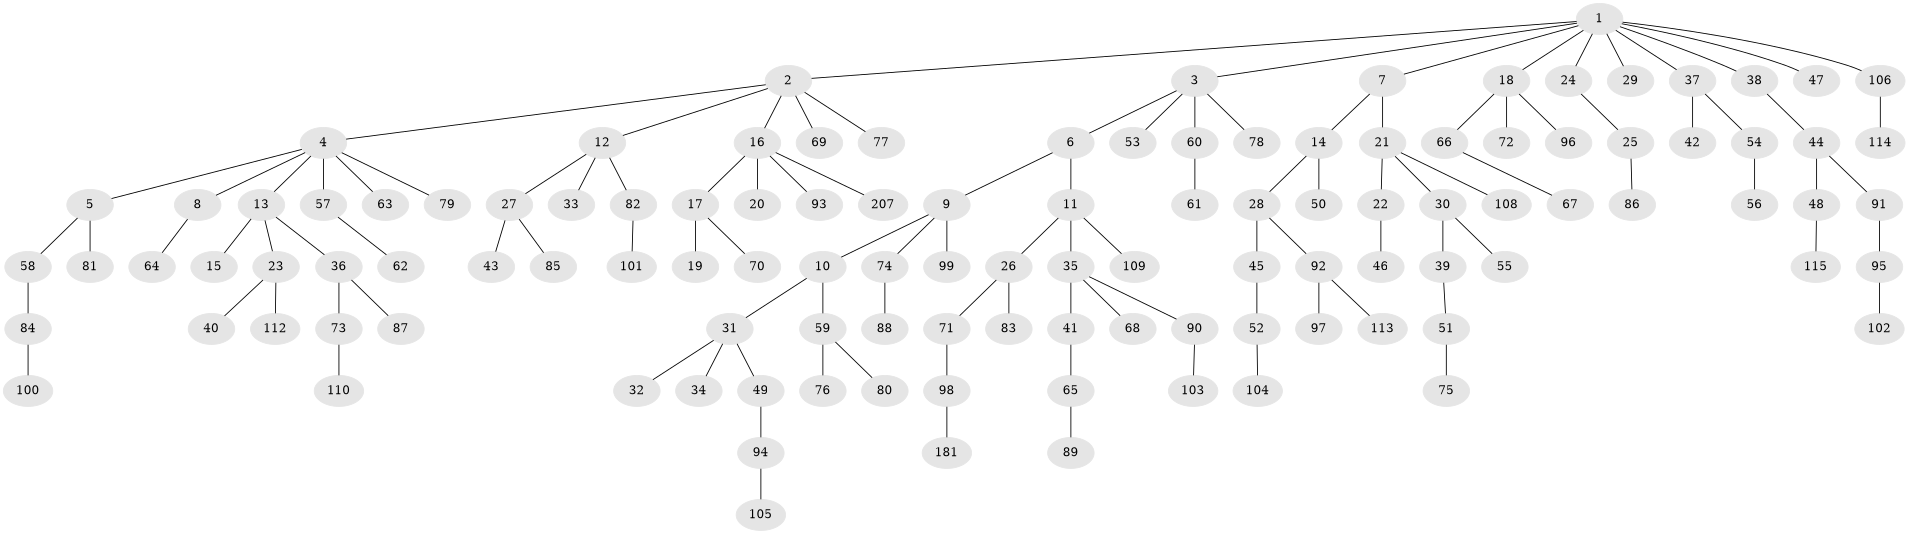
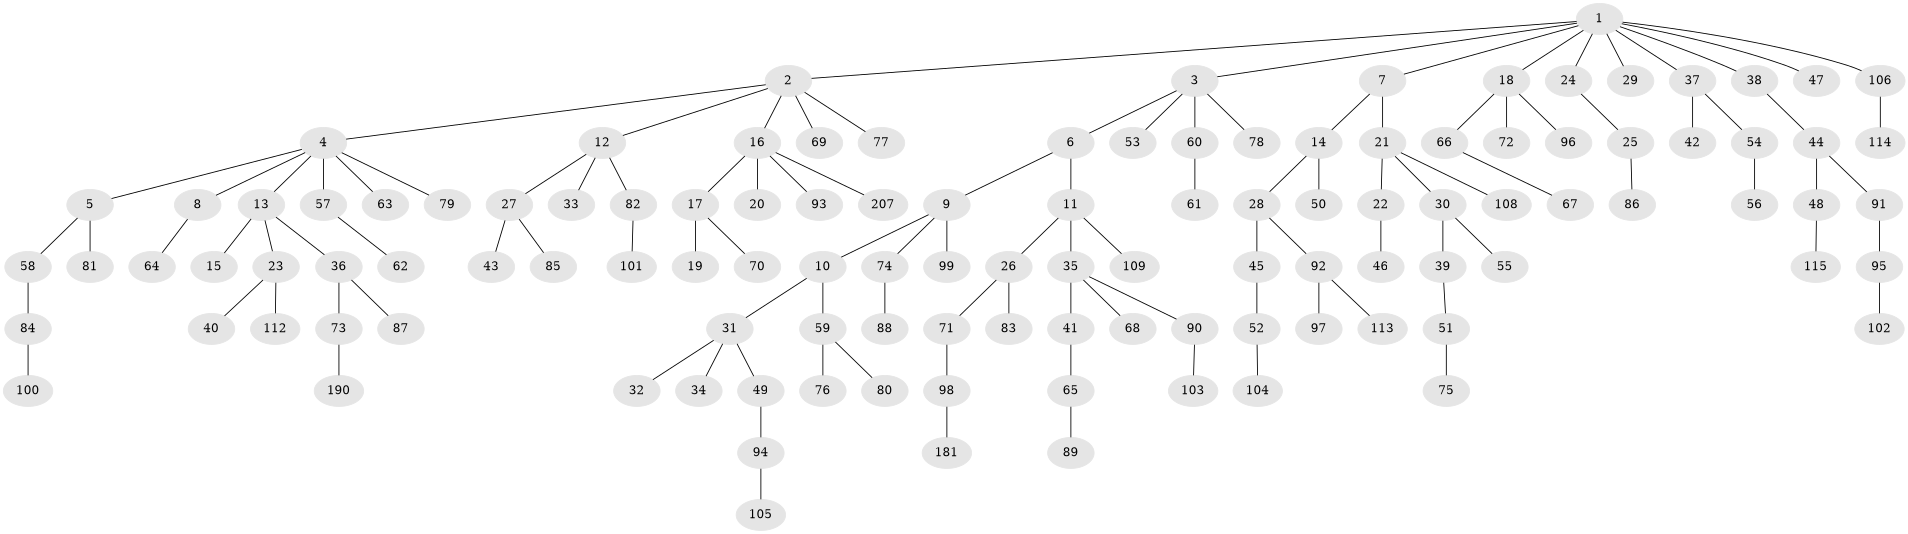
node "110": label "110" -> "190"
